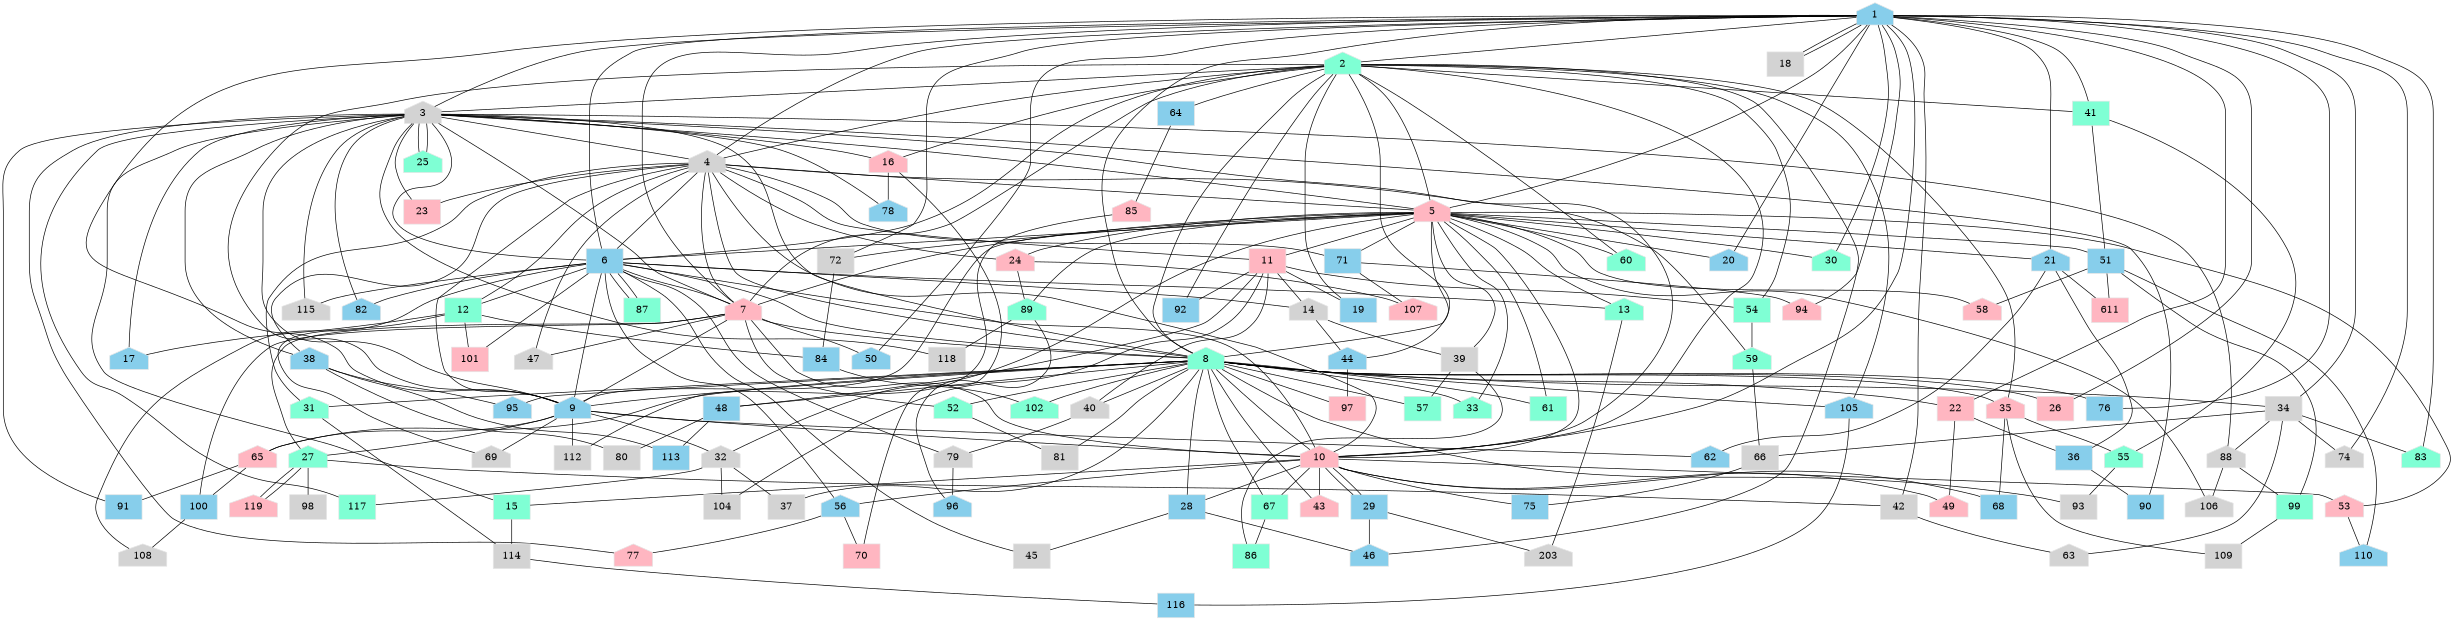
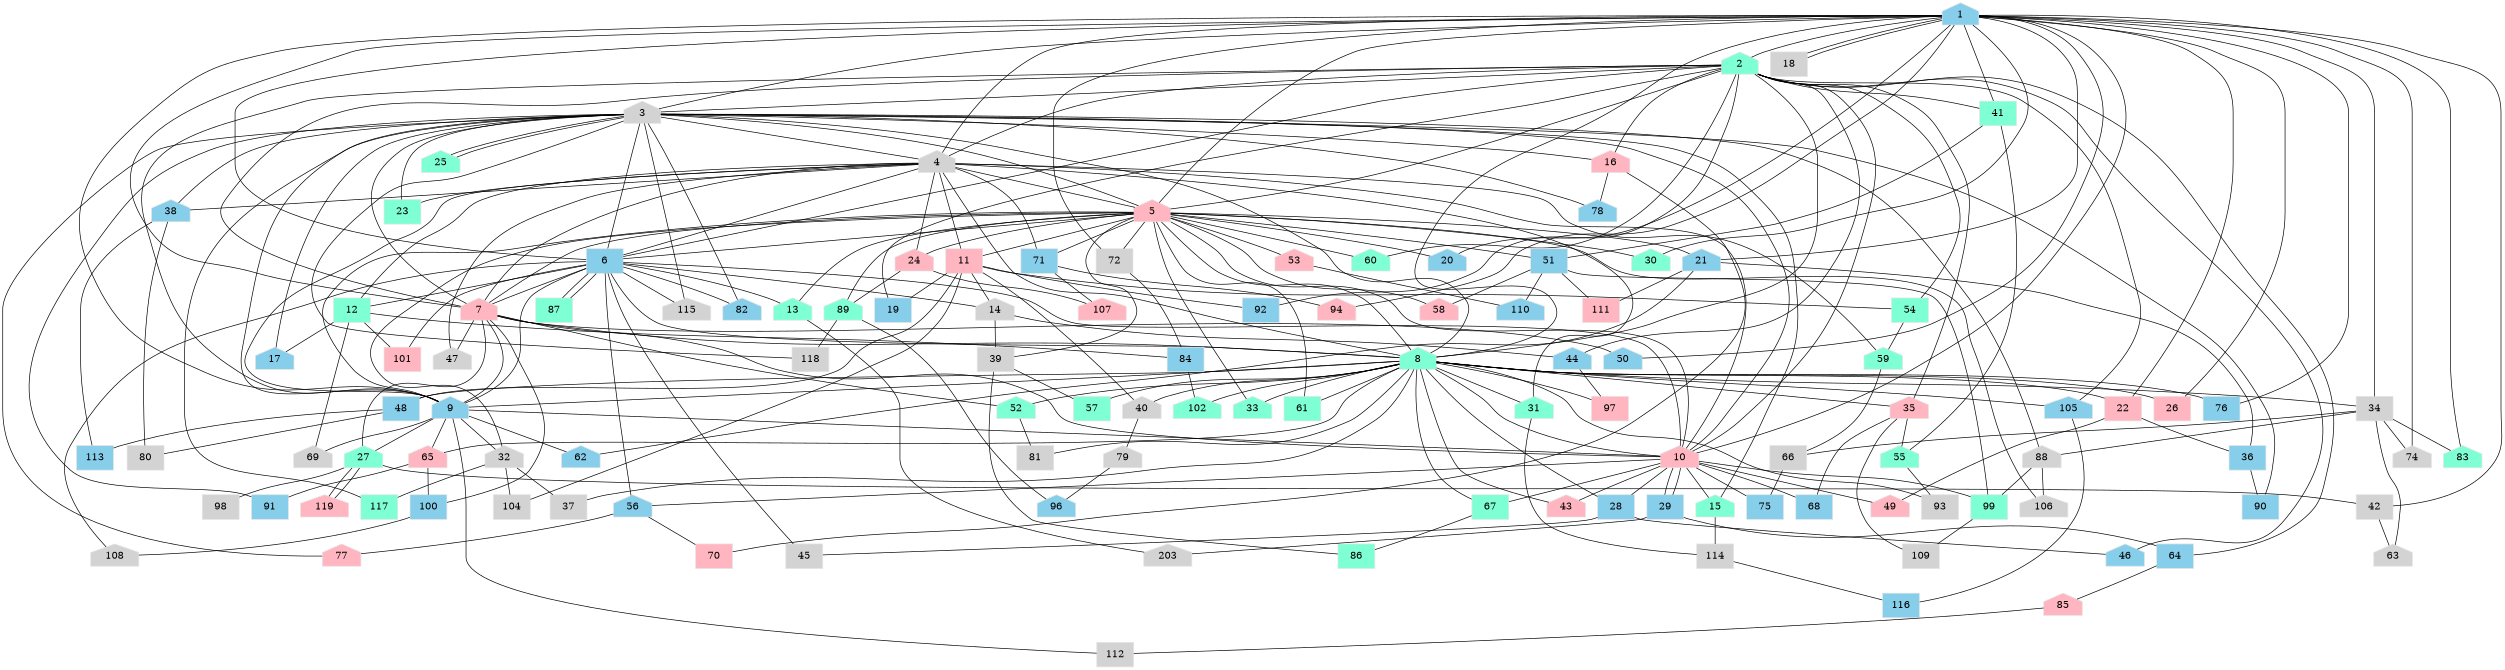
node "23": fillcolor lightpink -> aquamarine
node "611": label "611" -> "111"
edge "6" -- "79": removed
node "95": removed
edge "10" -- "53": now "10" -- "99"
node "15": shape box -> house
edge "29" -- "46": now "29" -- "64"
